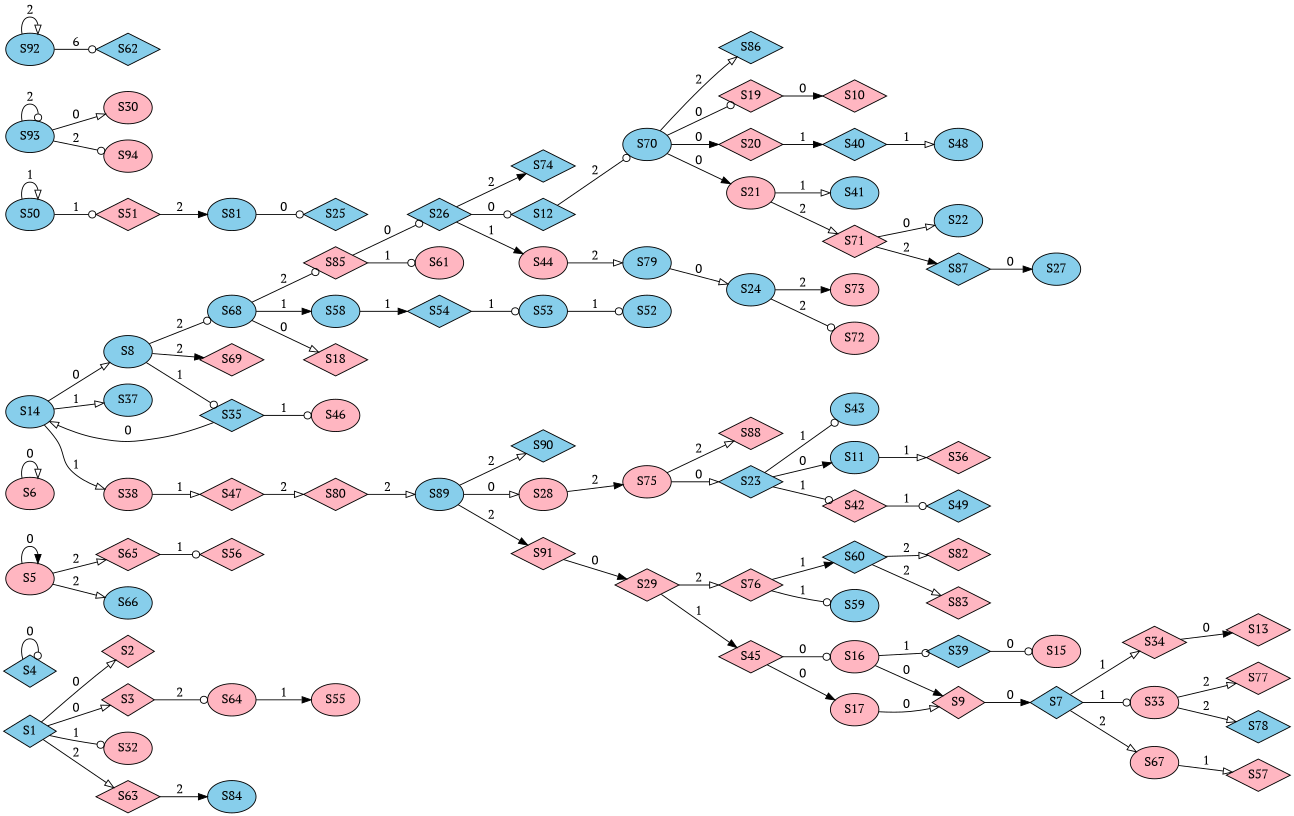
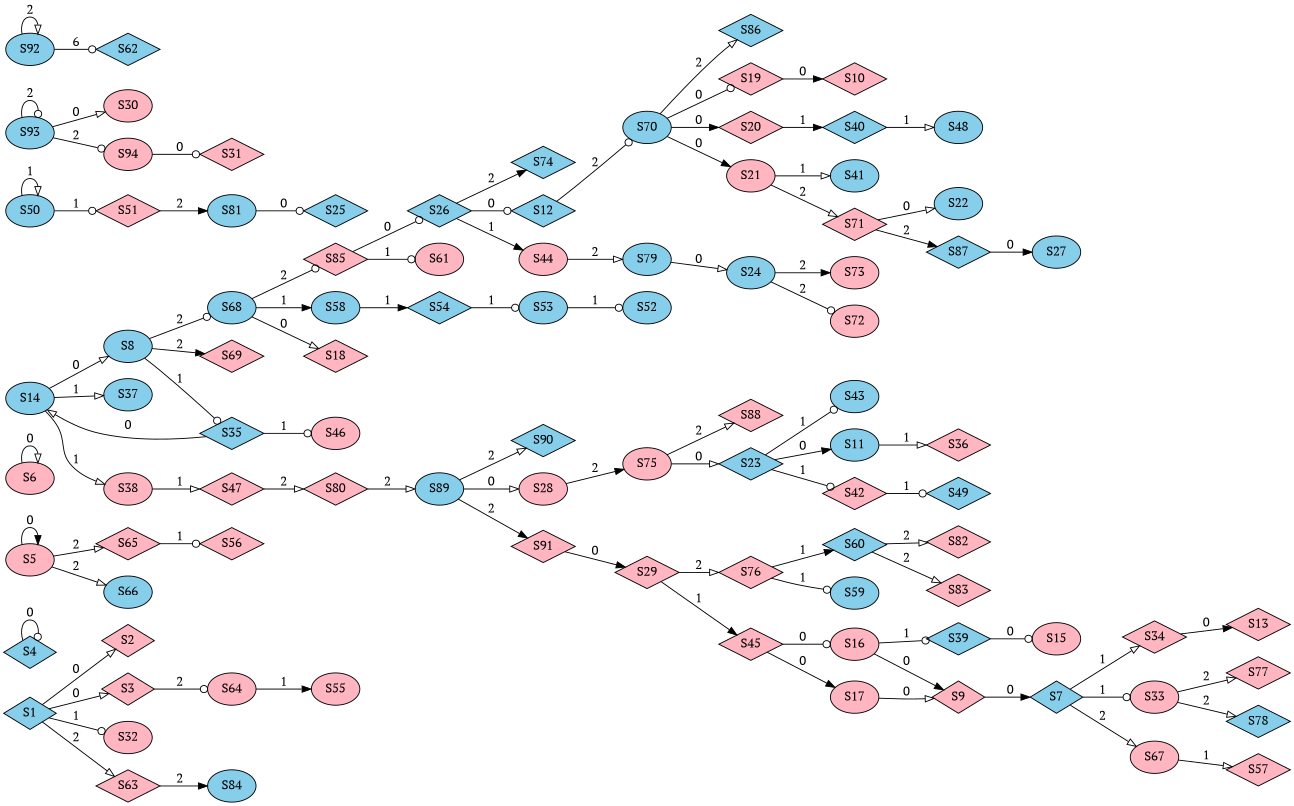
node "S31": added
